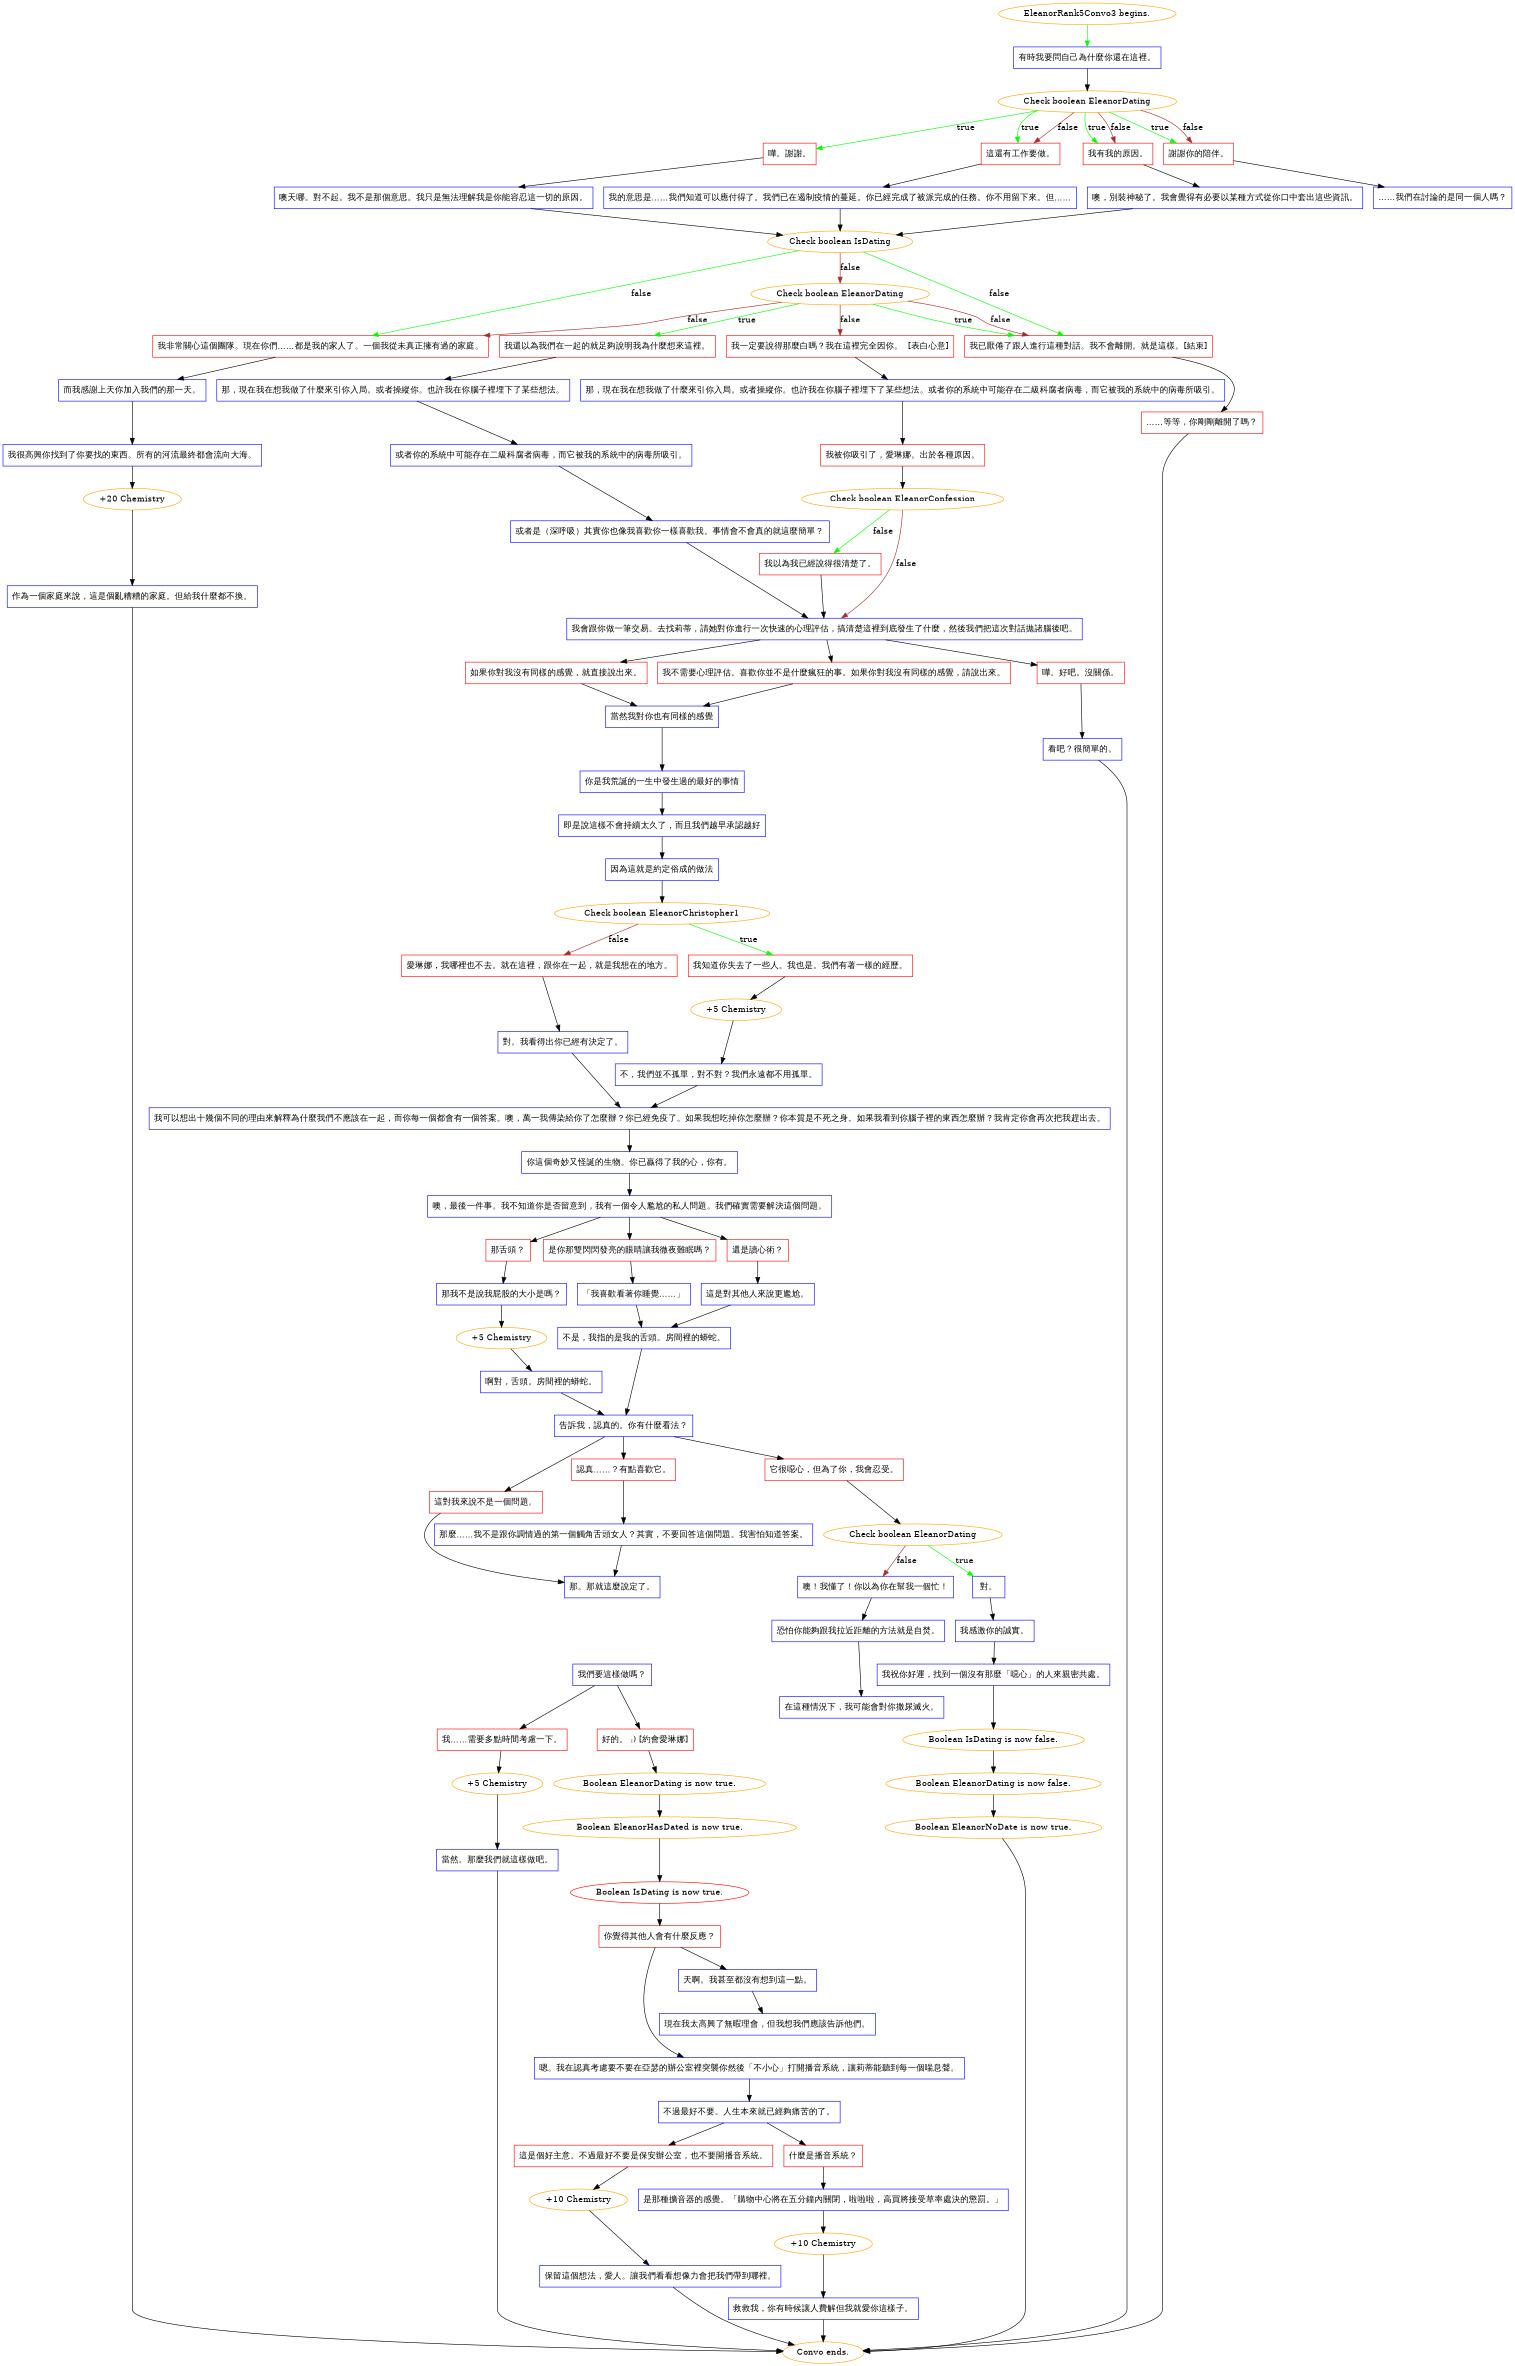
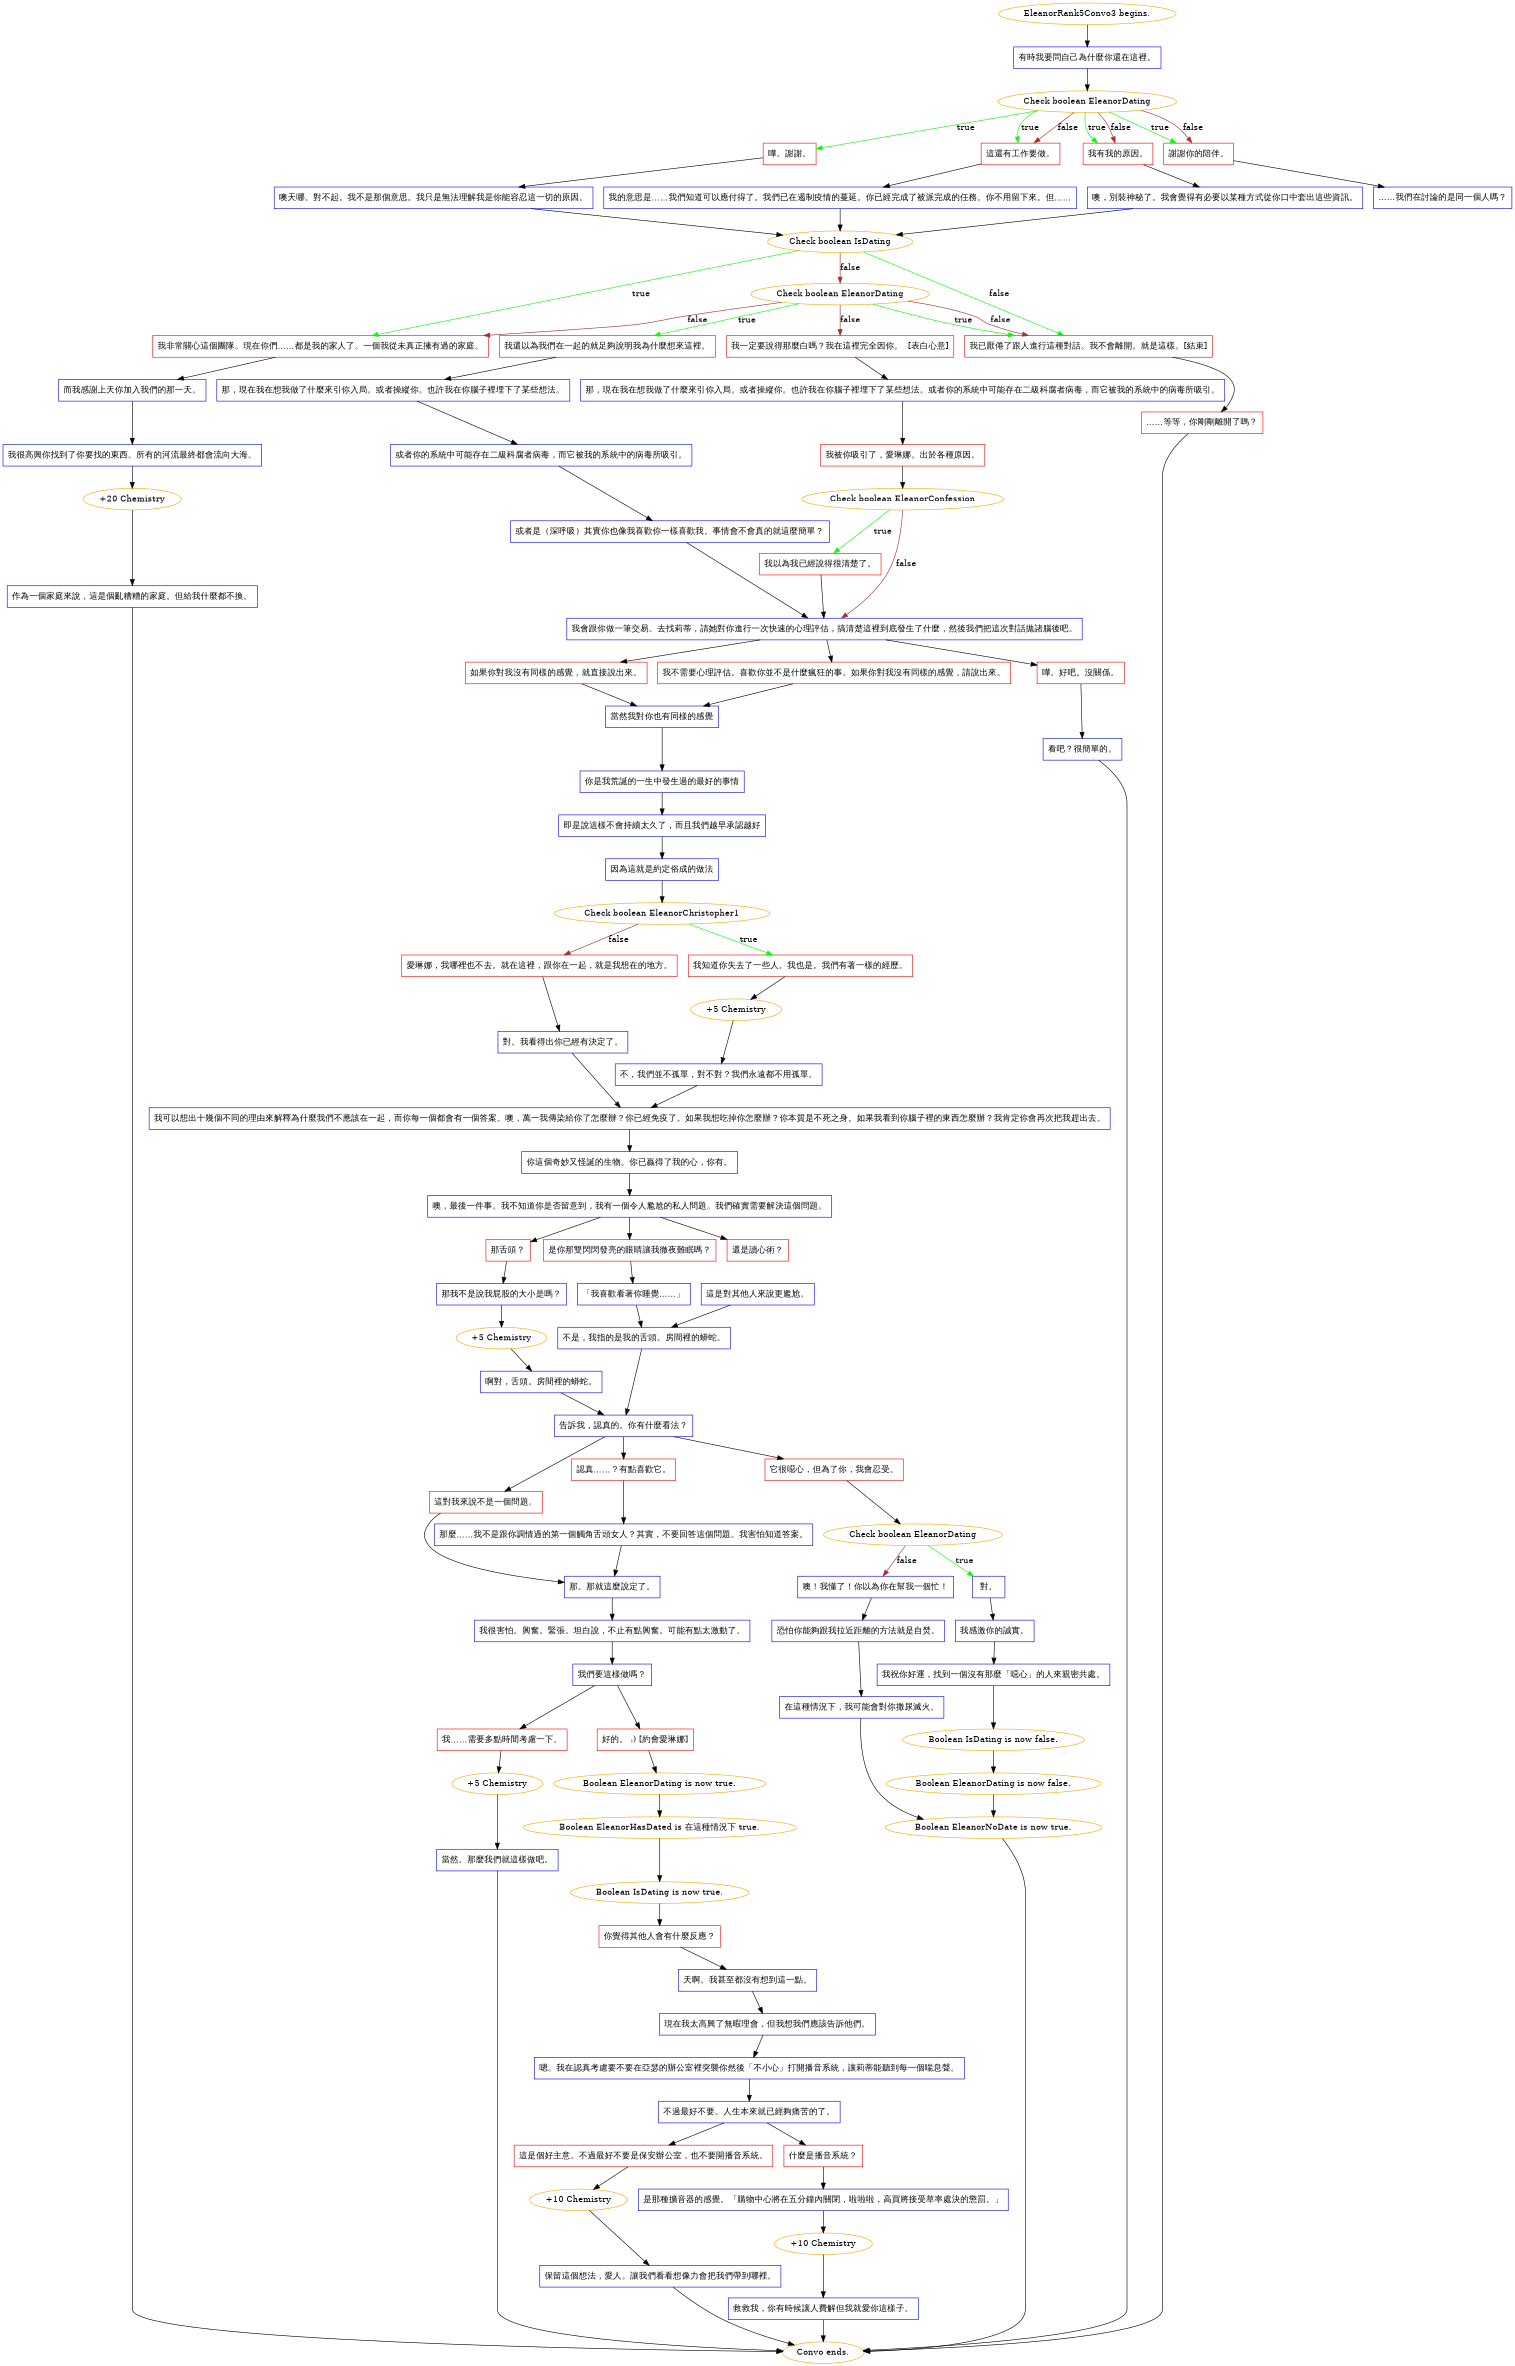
edge "EleanorRank5Convo3 begins." -> "有時我要問自己為什麼你還在這裡。": color green -> black
edge "Check boolean IsDating" -> "我非常關心這個團隊。現在你們……都是我的家人了。一個我從未真正擁有過的家庭。": label "false" -> "true"
edge "Check boolean EleanorConfession" -> "我以為我已經說得很清楚了。": label "false" -> "true"
edge "還是讀心術？" -> "這是對其他人來說更尷尬。": removed
node "我很害怕。興奮。緊張。坦白說，不止有點興奮。可能有點太激動了。": added
edge "在這種情況下，我可能會對你撒尿滅火。" -> "Boolean EleanorNoDate is now true.": added
node "Boolean EleanorHasDated is now true.": label "Boolean EleanorHasDated is now true." -> "Boolean EleanorHasDated is 在這種情況下 true."
node "Boolean IsDating is now true.": color red -> orange
edge "你覺得其他人會有什麼反應？" -> "嗯。我在認真考慮要不要在亞瑟的辦公室裡突襲你然後「不小心」打開播音系統，讓莉蒂能聽到每一個喘息聲。": now "現在我太高興了無暇理會，但我想我們應該告訴他們。" -> "嗯。我在認真考慮要不要在亞瑟的辦公室裡突襲你然後「不小心」打開播音系統，讓莉蒂能聽到每一個喘息聲。"
